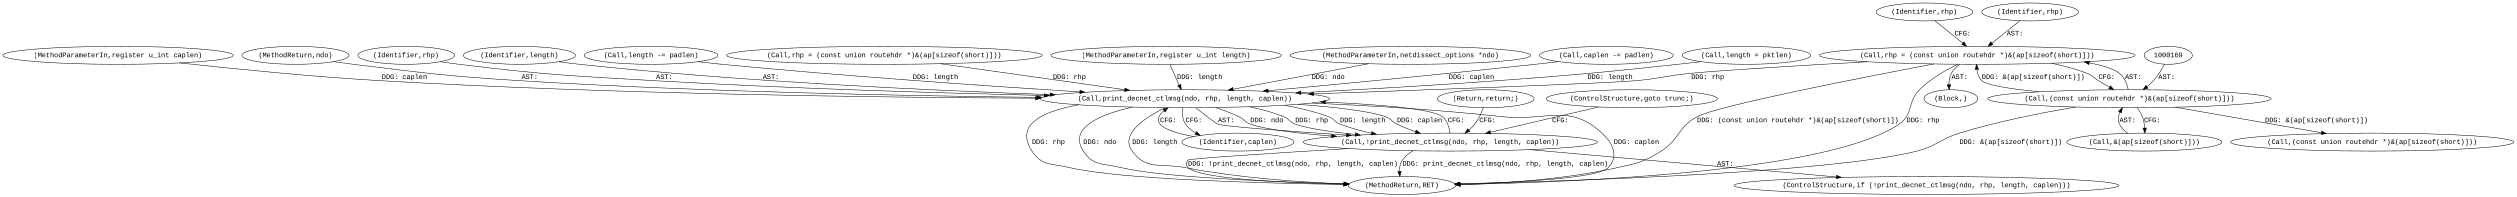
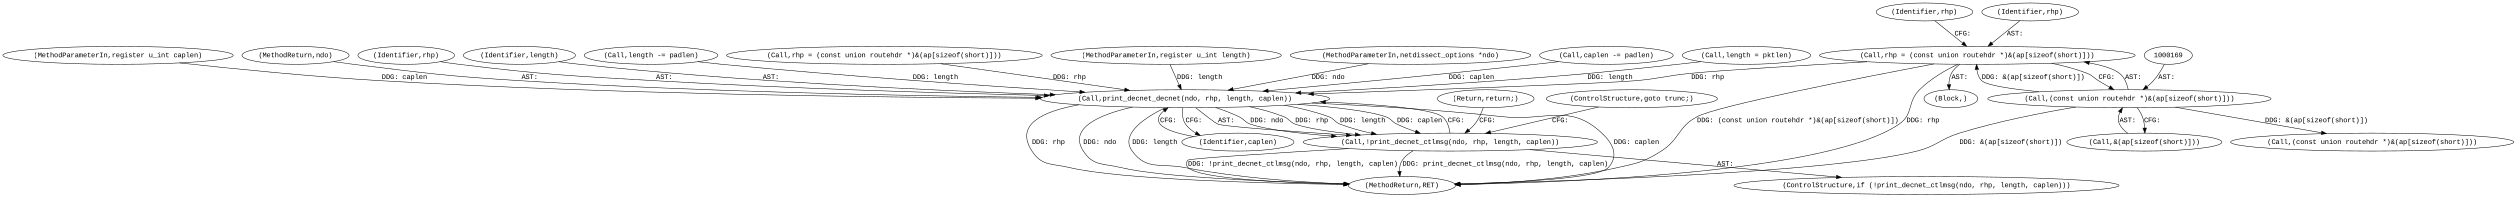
node "(Call,print_decnet_ctlmsg(ndo, rhp, length, caplen))": label "(Call,print_decnet_ctlmsg(ndo, rhp, length, caplen))" -> "(Call,print_decnet_decnet(ndo, rhp, length, caplen))"
